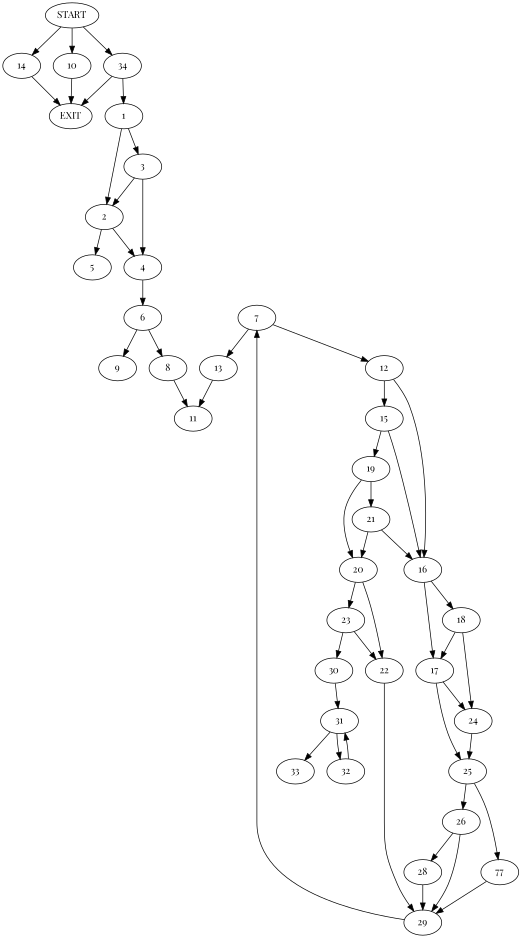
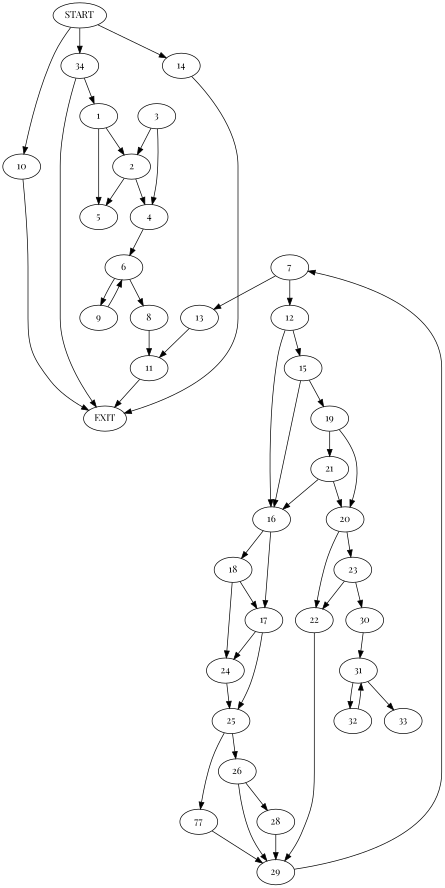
edge "1" -> "3": now "1" -> "5"
edge "9" -> "6": added
edge "11" -> "EXIT": added
